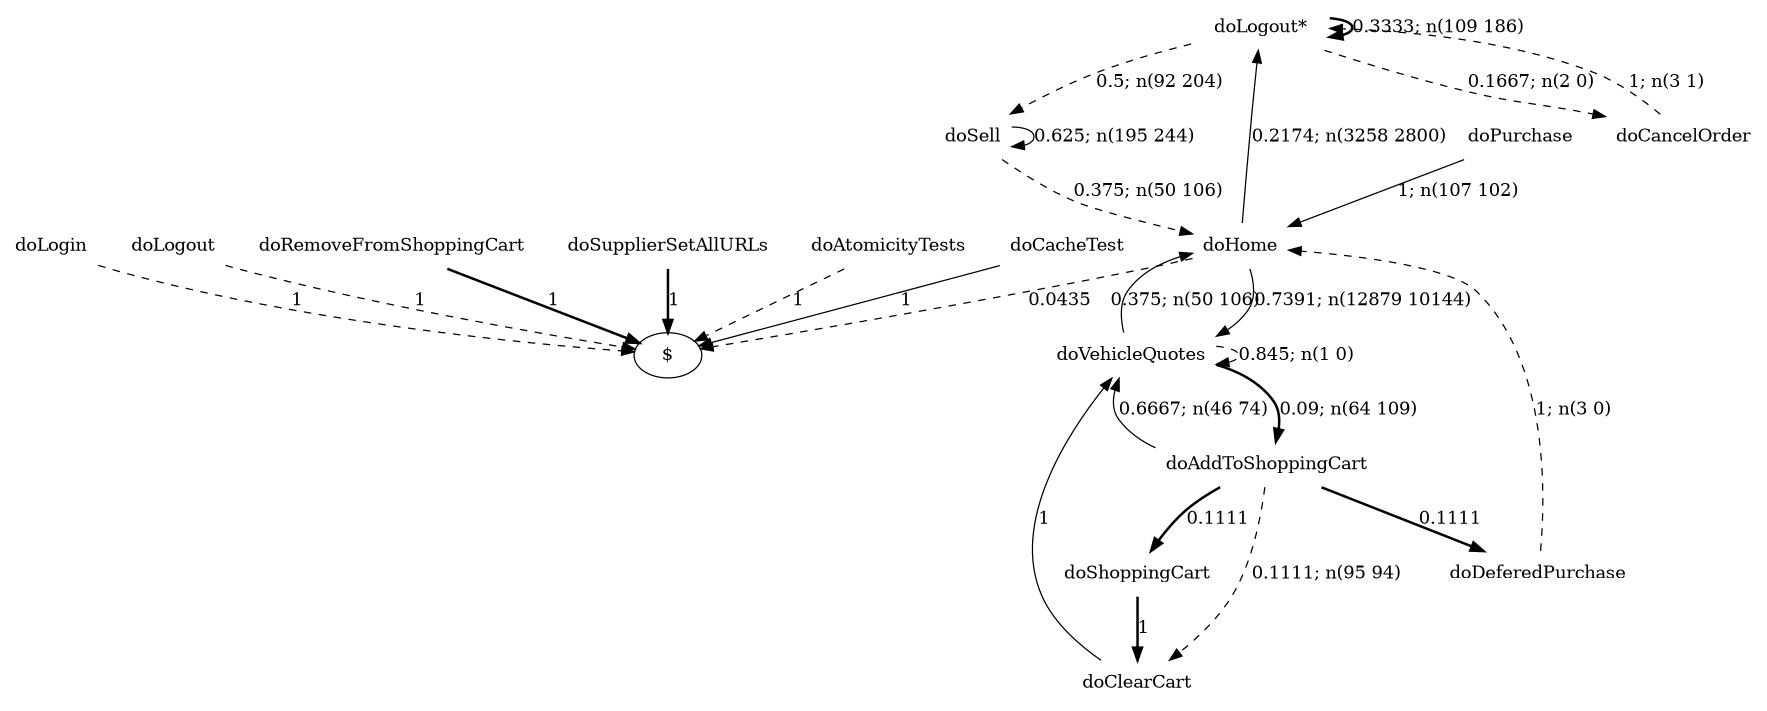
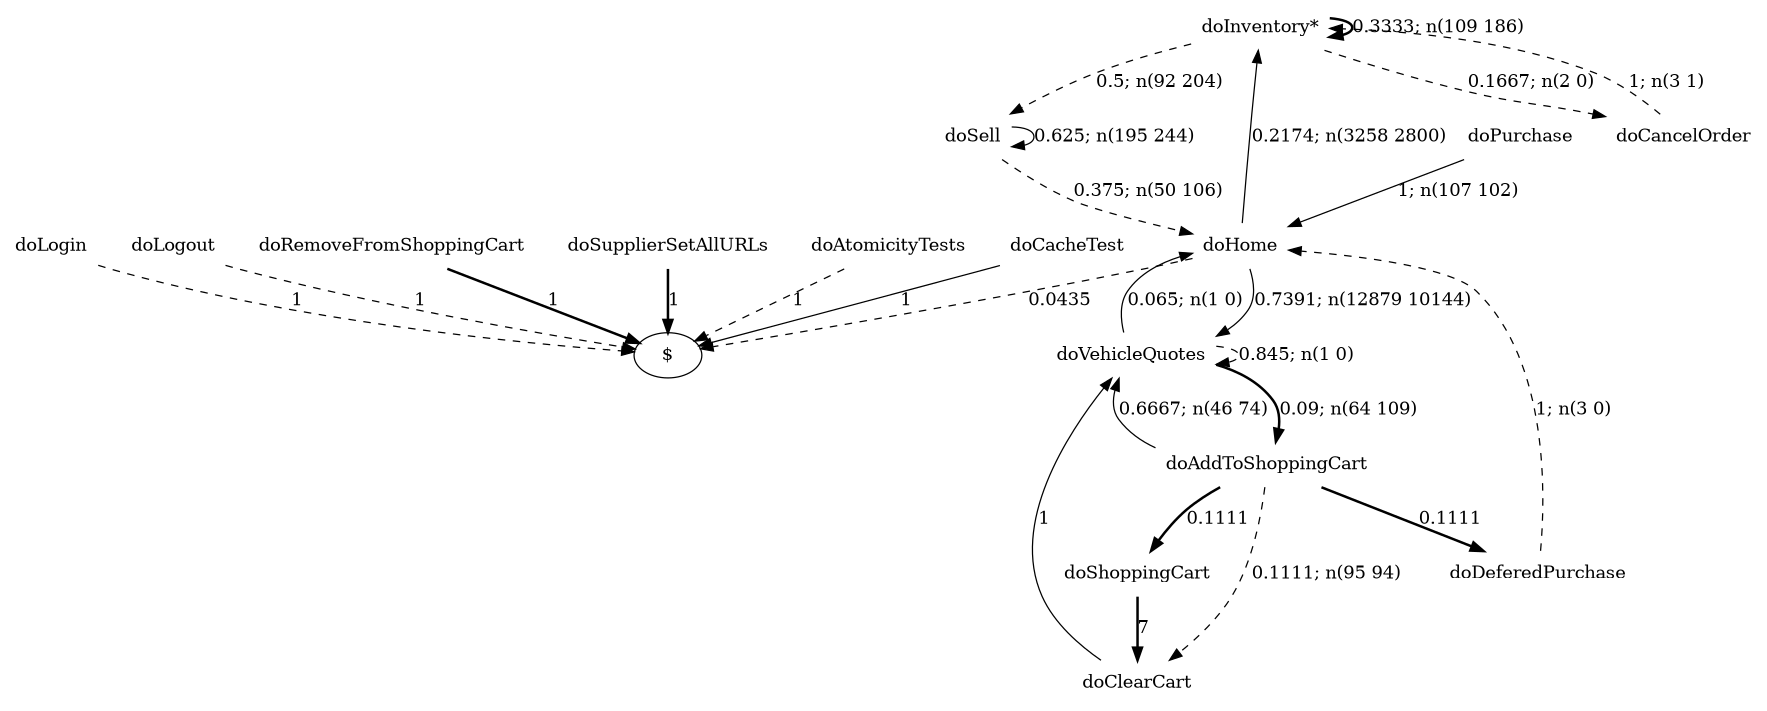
node "doLogout*": label "doLogout*" -> "doInventory*"
edge "doVehicleQuotes" -> "doHome": label "0.375; n(50 106)" -> "0.065; n(1 0)"
edge "doShoppingCart" -> "doClearCart": label "1" -> "7"
